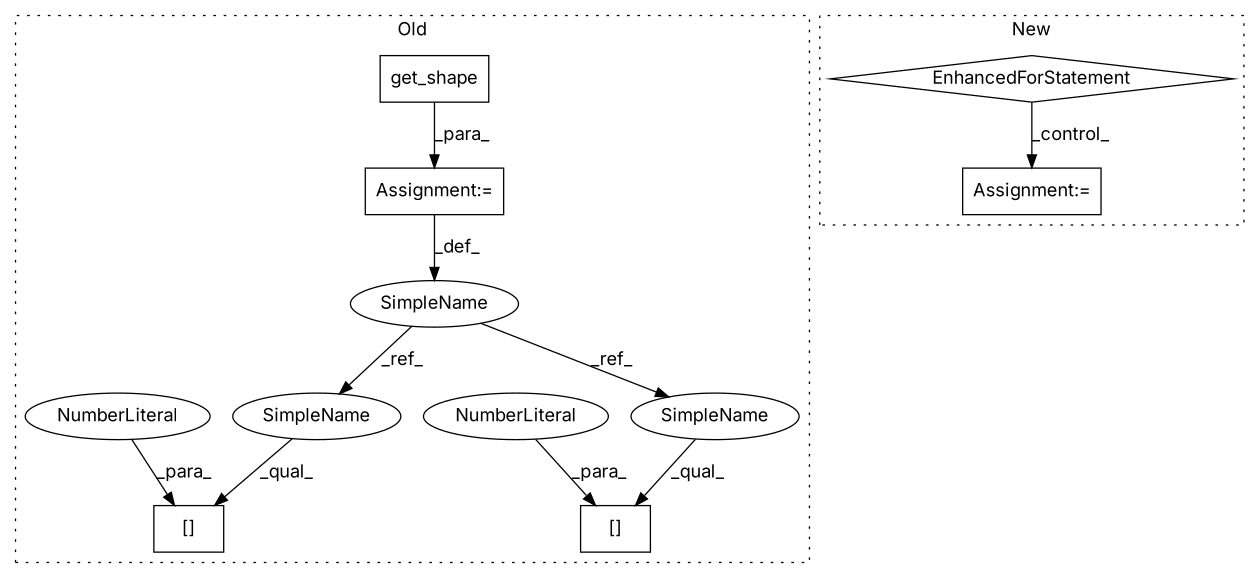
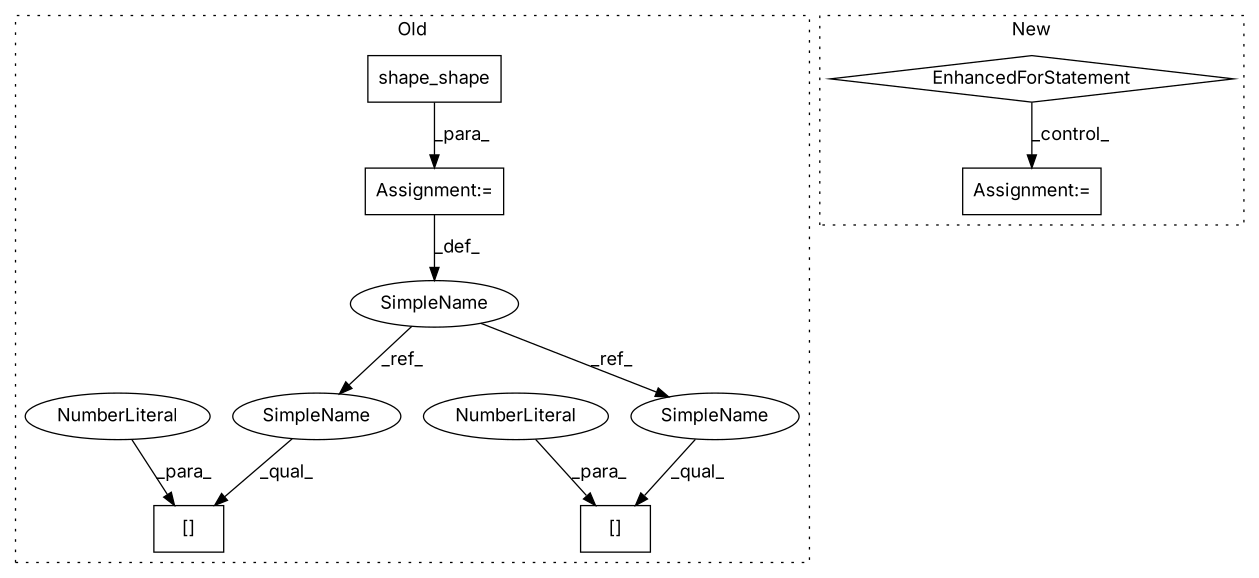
node "get_shape": label "get_shape" -> "shape_shape"
